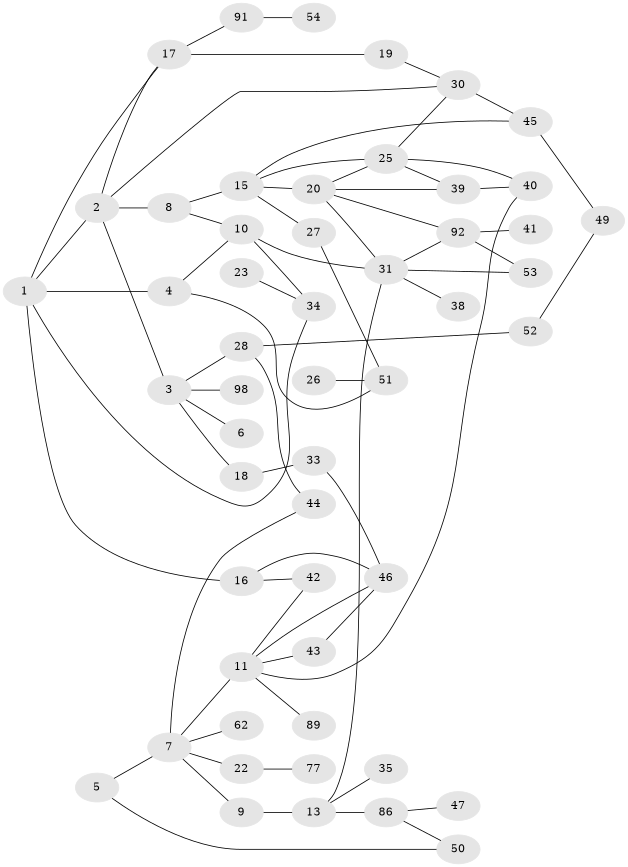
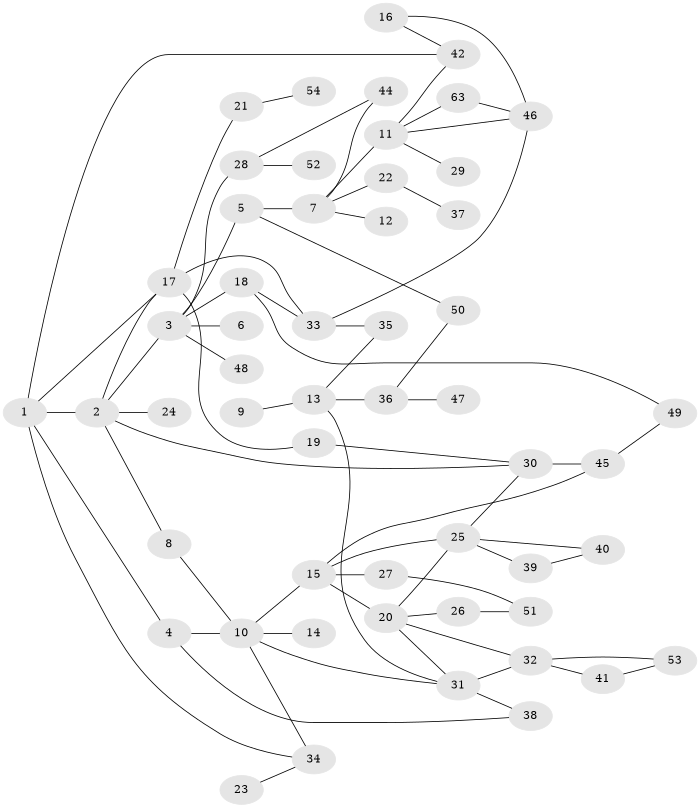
node "91": label "91" -> "21"
edge "20" -- "39": now "20" -- "26"
edge "15" -- "8": now "15" -- "10"
node "92": label "92" -> "32"
edge "17" -- "33": added
edge "5" -- "3": added
edge "31" -- "53": now "41" -- "53"
edge "49" -- "52": now "49" -- "18"
edge "33" -- "35": added
edge "4" -- "51": now "4" -- "38"
node "98": label "98" -> "48"
node "24": added
edge "40" -- "11": removed
edge "1" -- "16": now "1" -- "42"
node "14": added
node "43": label "43" -> "63"
node "62": label "62" -> "12"
node "89": label "89" -> "29"
node "77": label "77" -> "37"
edge "7" -- "9": removed
node "86": label "86" -> "36"
